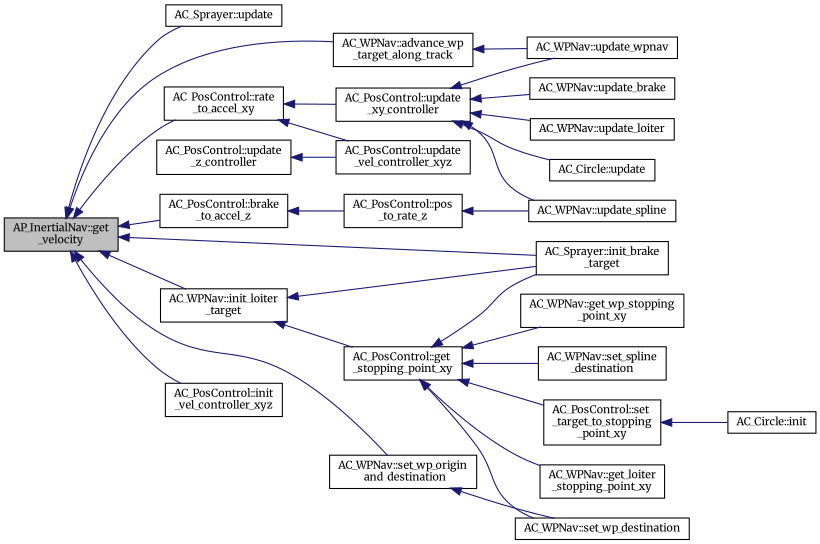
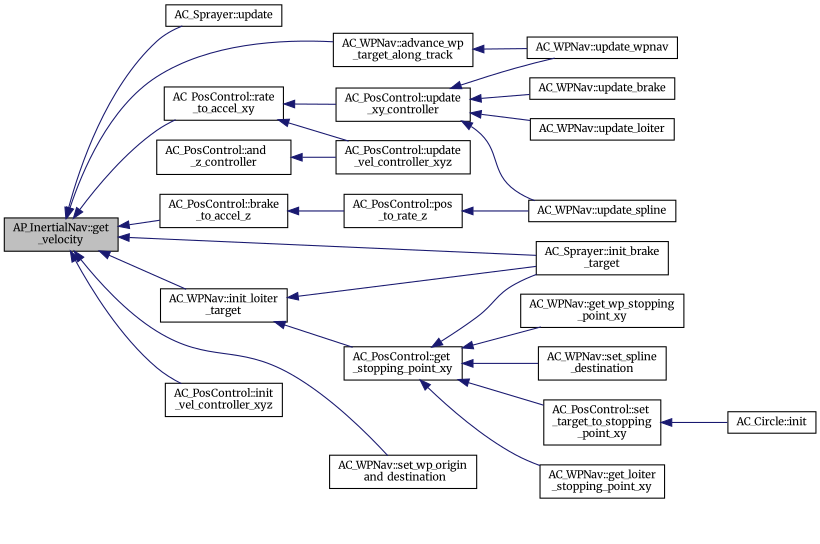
node "AC_PosControl::update _z_controller": label "AC_PosControl::update _z_controller" -> "AC_PosControl::and _z_controller"
node "AC_Circle::update": removed
node "AC_WPNav::set_wp_destination": removed
